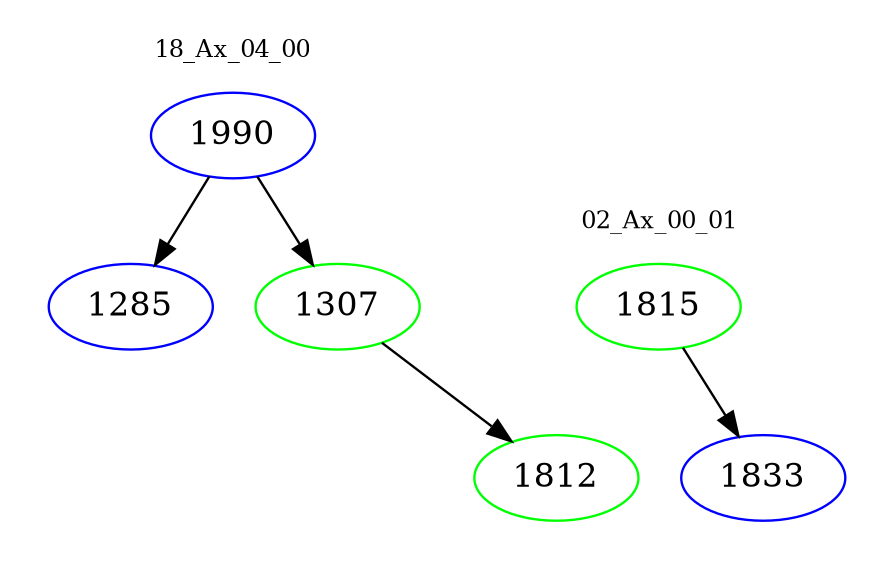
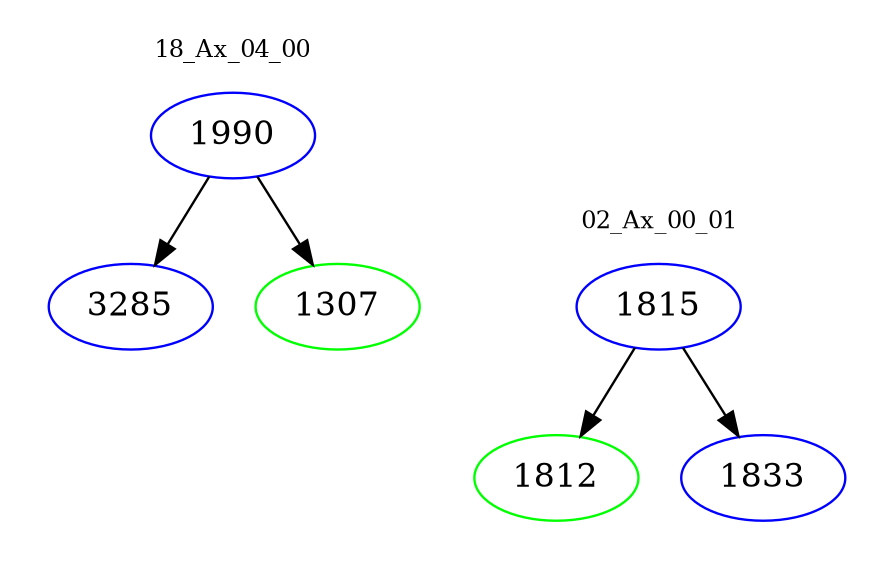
node "1285": label "1285" -> "3285"
node "1815": color green -> blue
edge "1307" -> "1812": now "1815" -> "1812"
